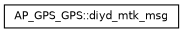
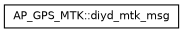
node "AP_GPS_GPS::diyd_mtk_msg": label "AP_GPS_GPS::diyd_mtk_msg" -> "AP_GPS_MTK::diyd_mtk_msg"
